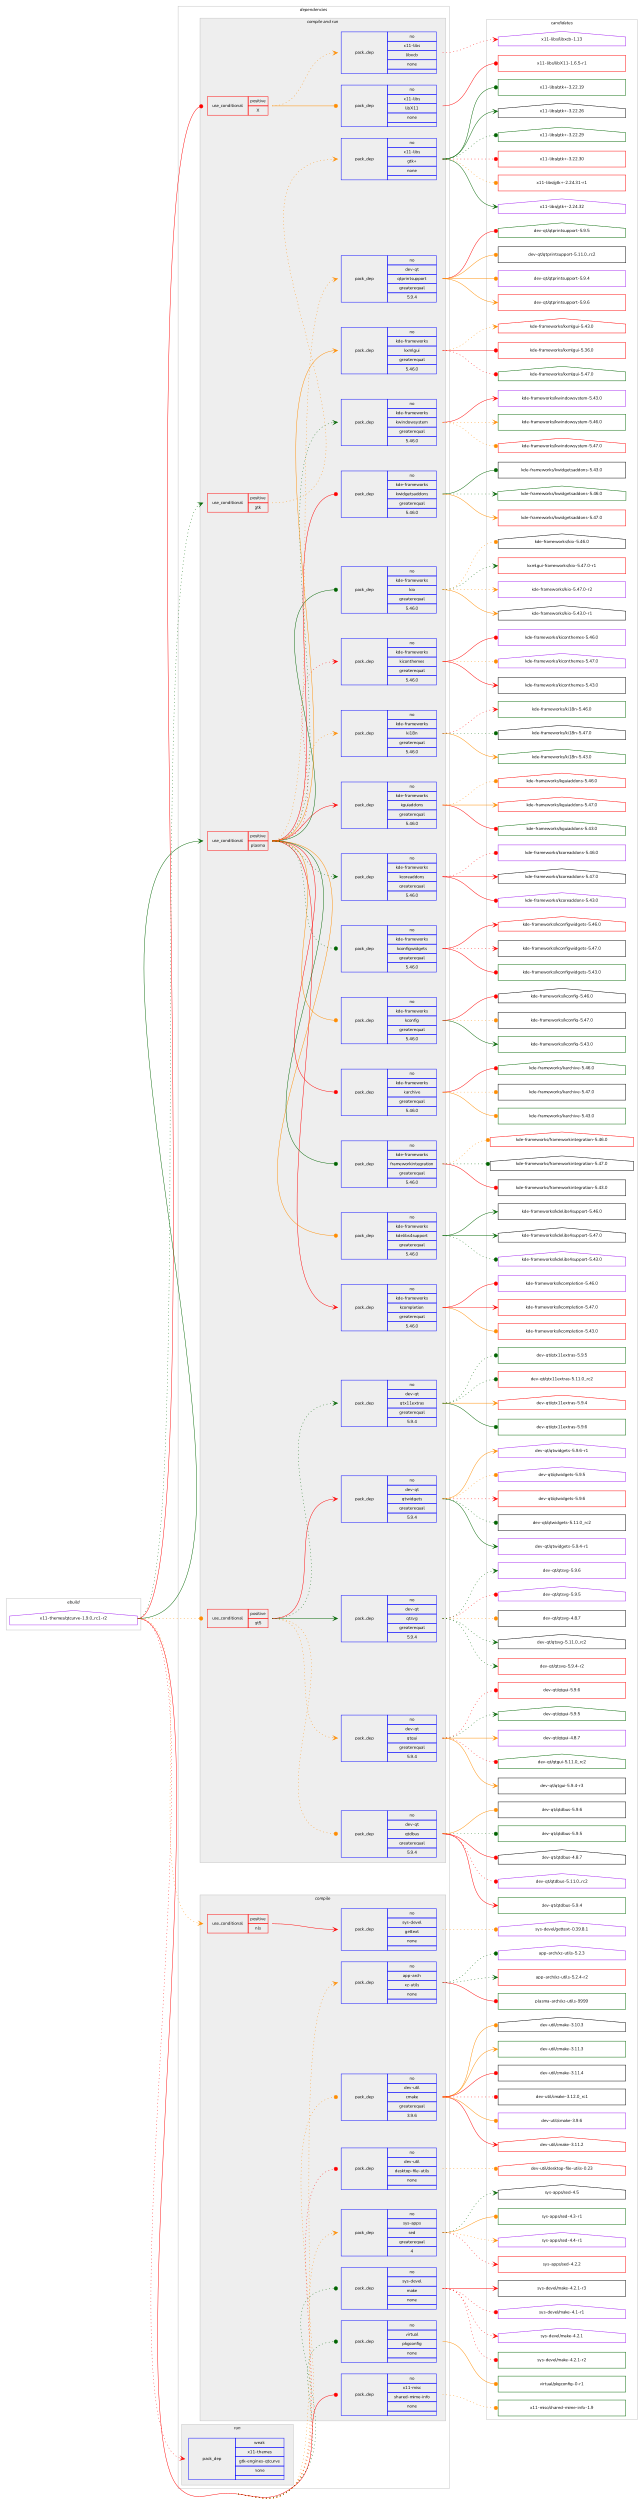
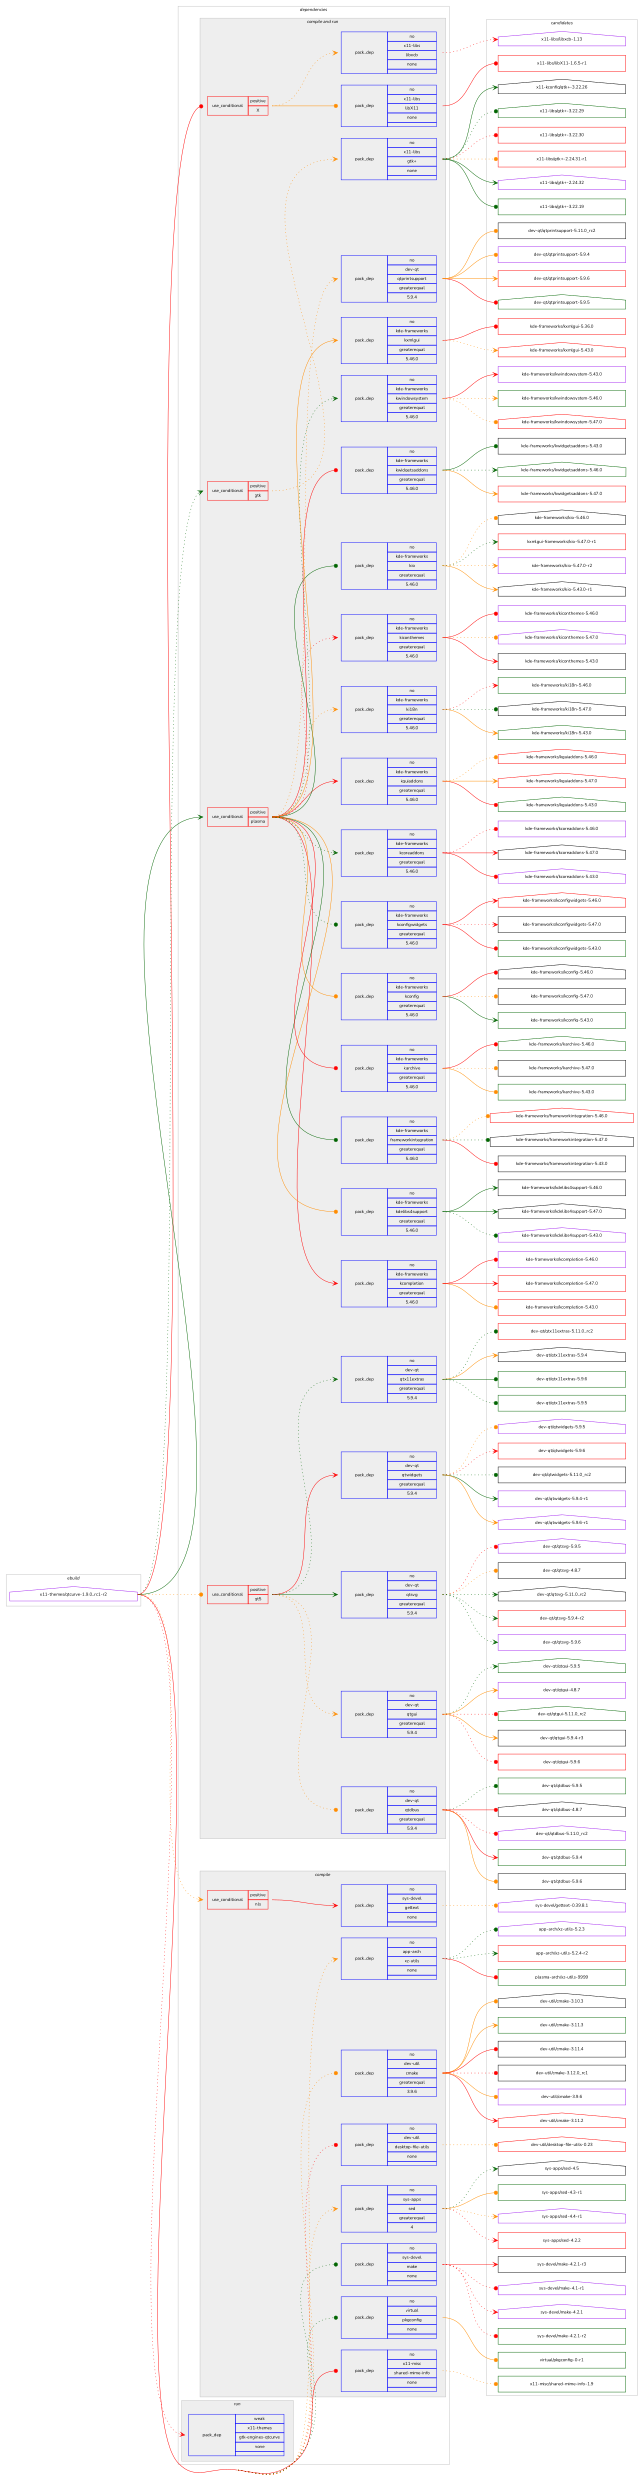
node "x11-libs/gtk+-3.22.26": label "x11-libs/gtk+-3.22.26" -> "x11-kconfig/gtk+-3.22.26"
node "kde-frameworks/kxmlgui-5.47.0": removed
node "dev-qt/qtx11extras-5.9.4": color red -> black
